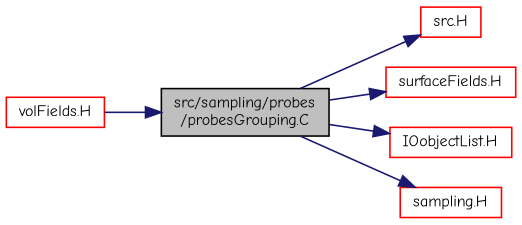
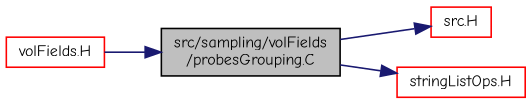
node "surfaceFields.H": removed
node "src/sampling/probes /probesGrouping.C": label "src/sampling/probes /probesGrouping.C" -> "src/sampling/volFields /probesGrouping.C"
node "IOobjectList.H": removed
node "sampling.H": label "sampling.H" -> "stringListOps.H"
